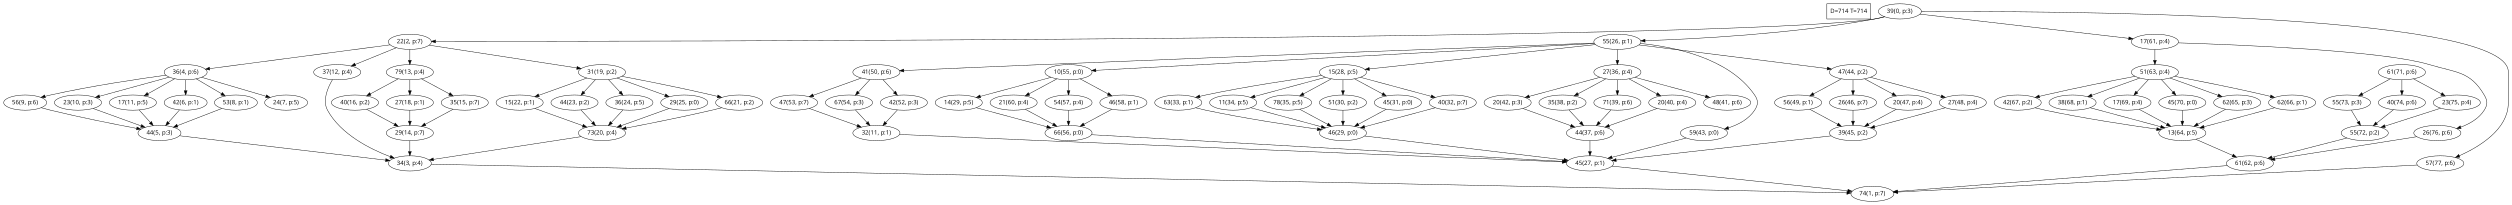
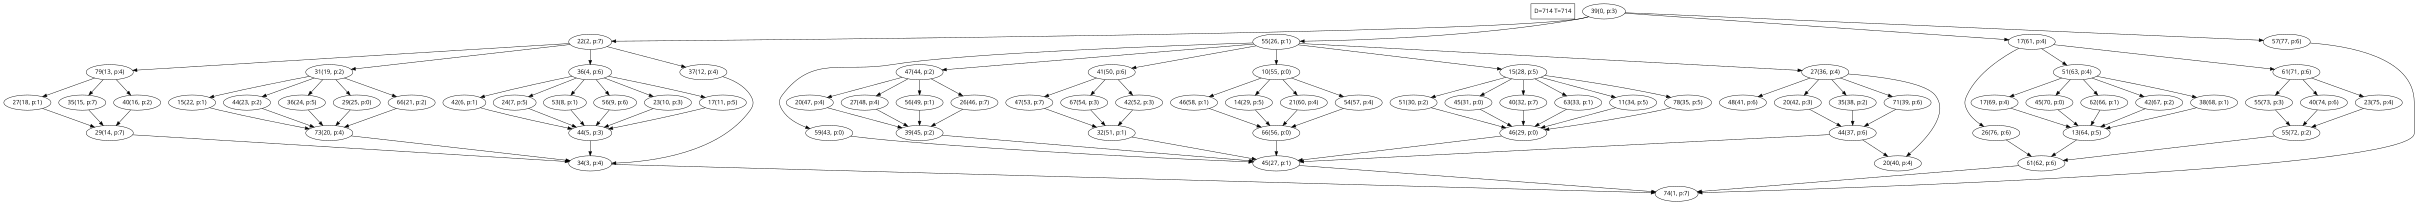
edge "17(61, p:4)" -> "61(71, p:6)": added
node "62(65, p:3)": removed
edge "24(7, p:5)" -> "44(5, p:3)": added
edge "20(40, p:4)" -> "44(37, p:6)": reversed
node "32(11, p:1)": label "32(11, p:1)" -> "32(51, p:1)"
